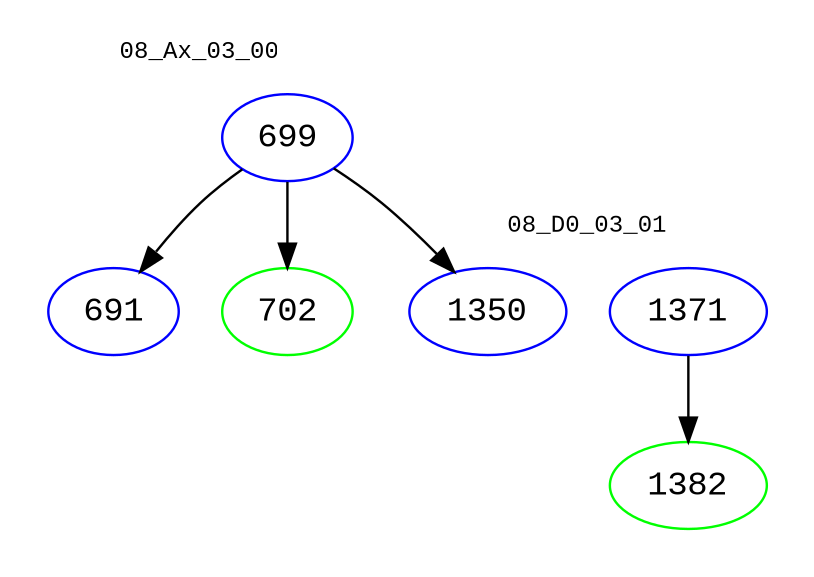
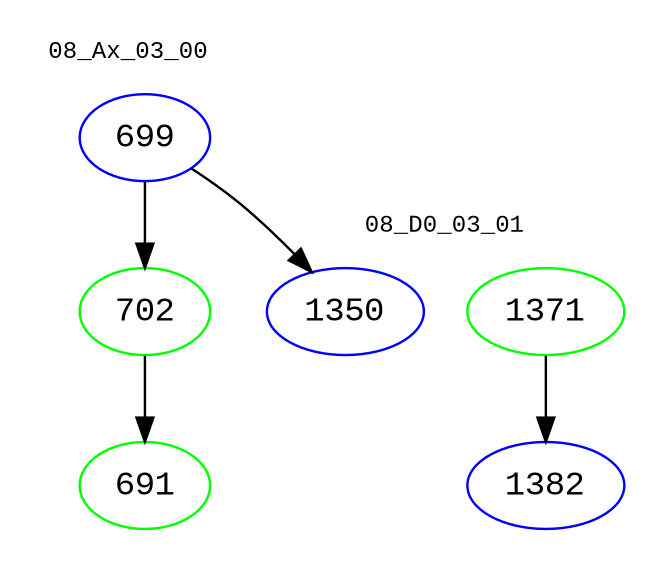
edge "699" -> "691": now "702" -> "691"
node "691": color blue -> green
node "1371": color blue -> green
node "1382": color green -> blue
